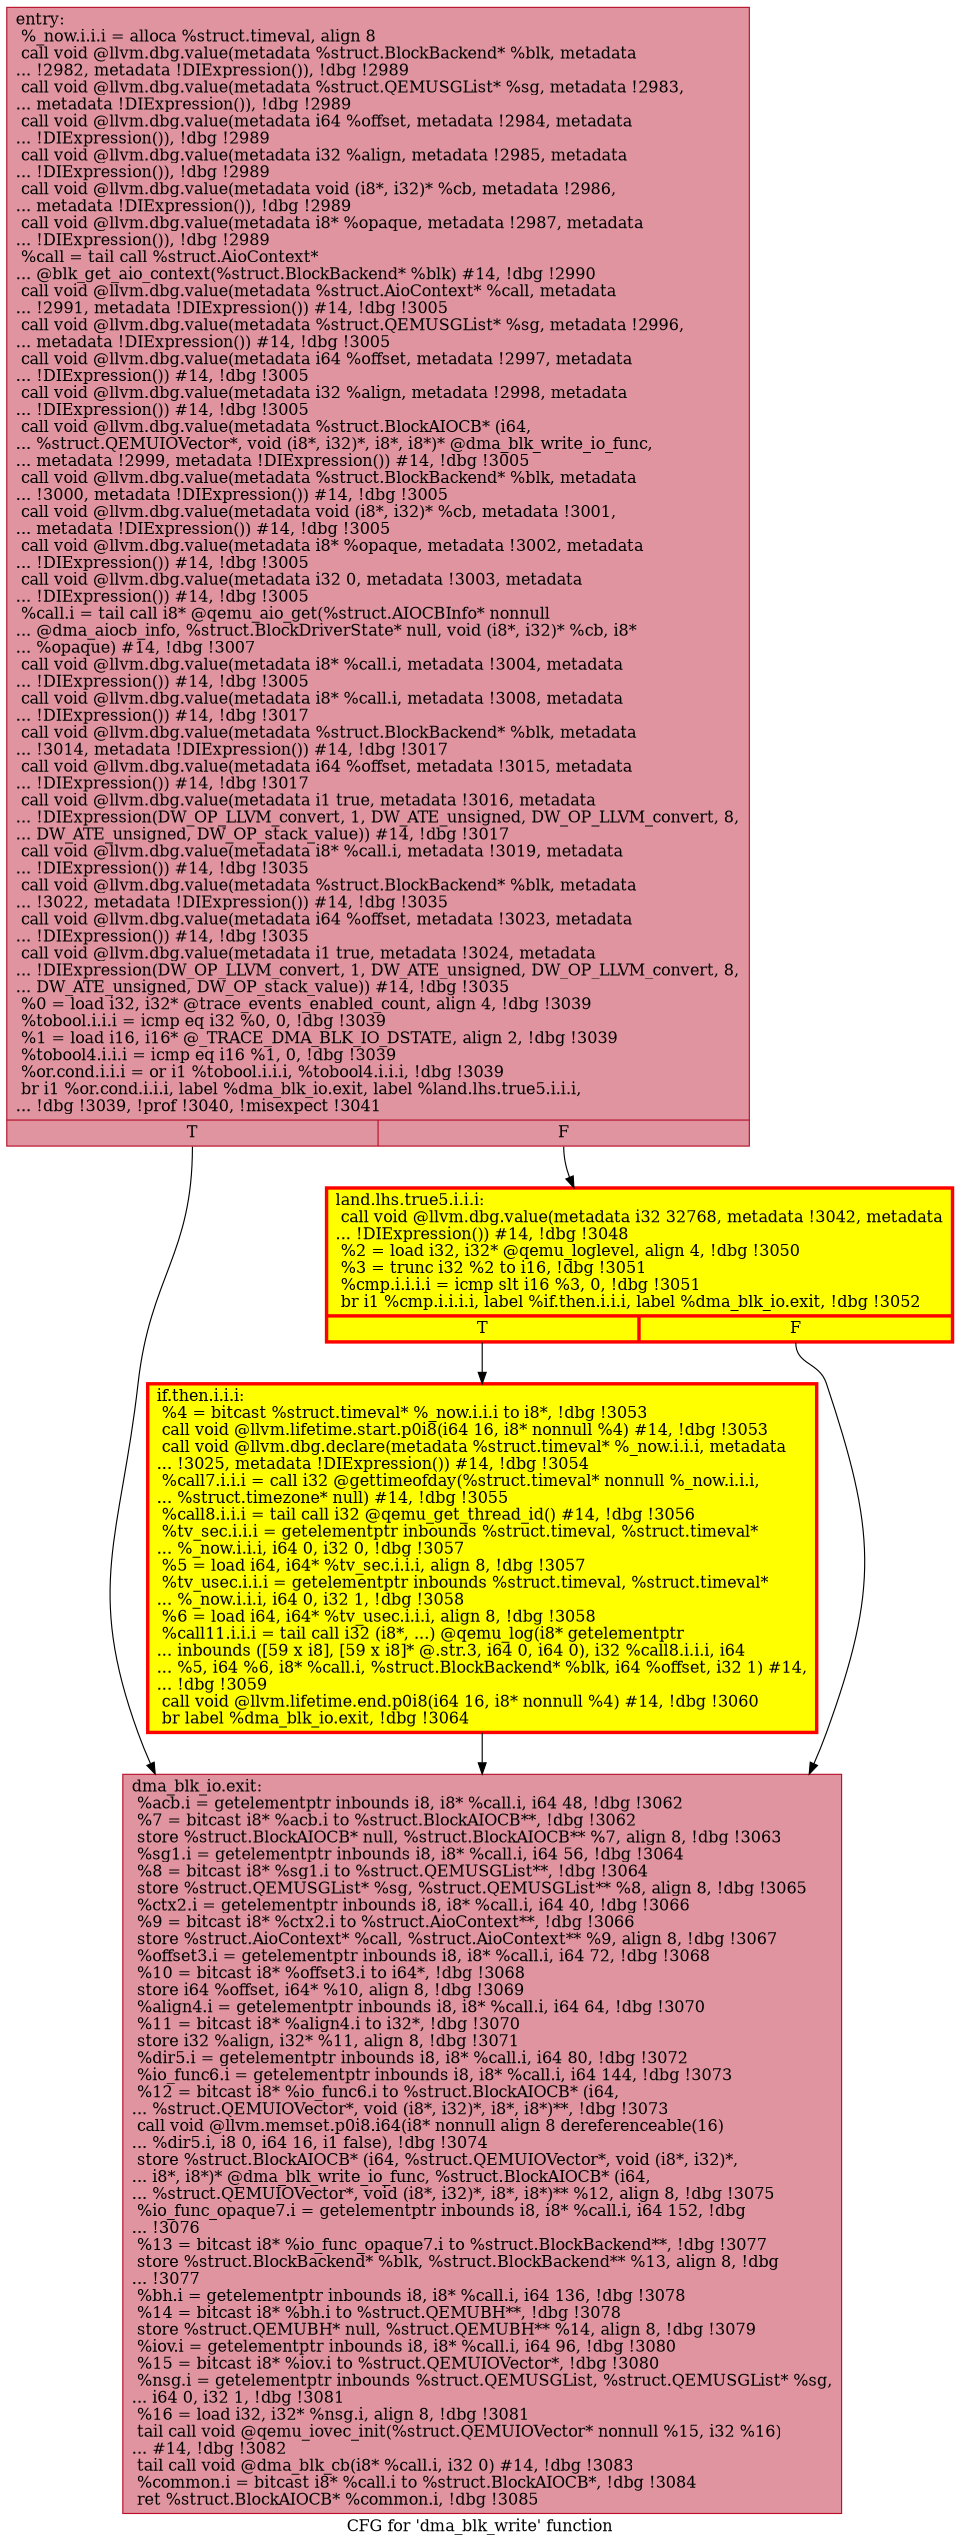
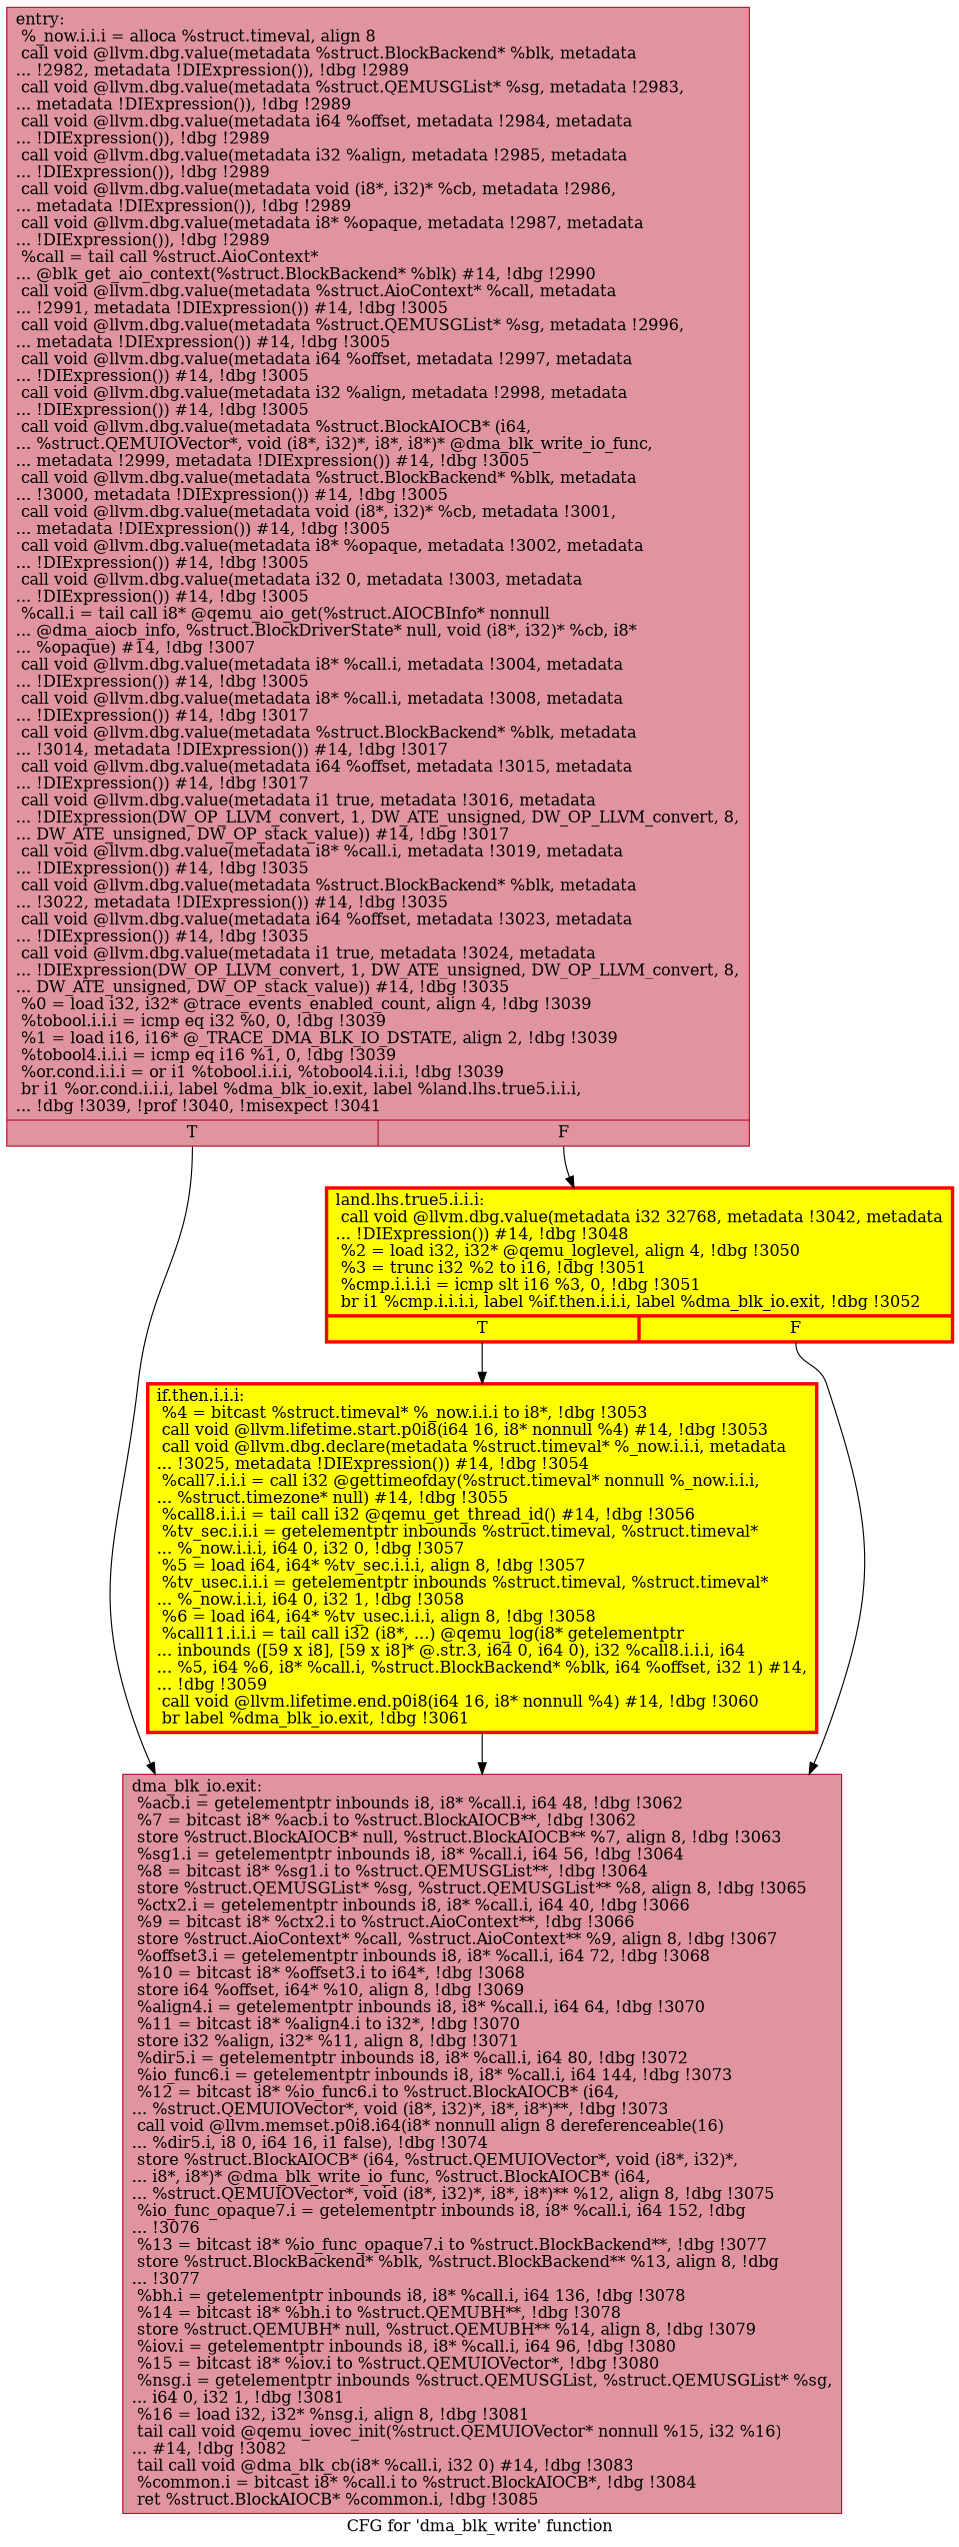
node "if.then.i.i.i:": text "br label %dma_blk_io.exit, !dbg !3064" -> "br label %dma_blk_io.exit, !dbg !3061"
